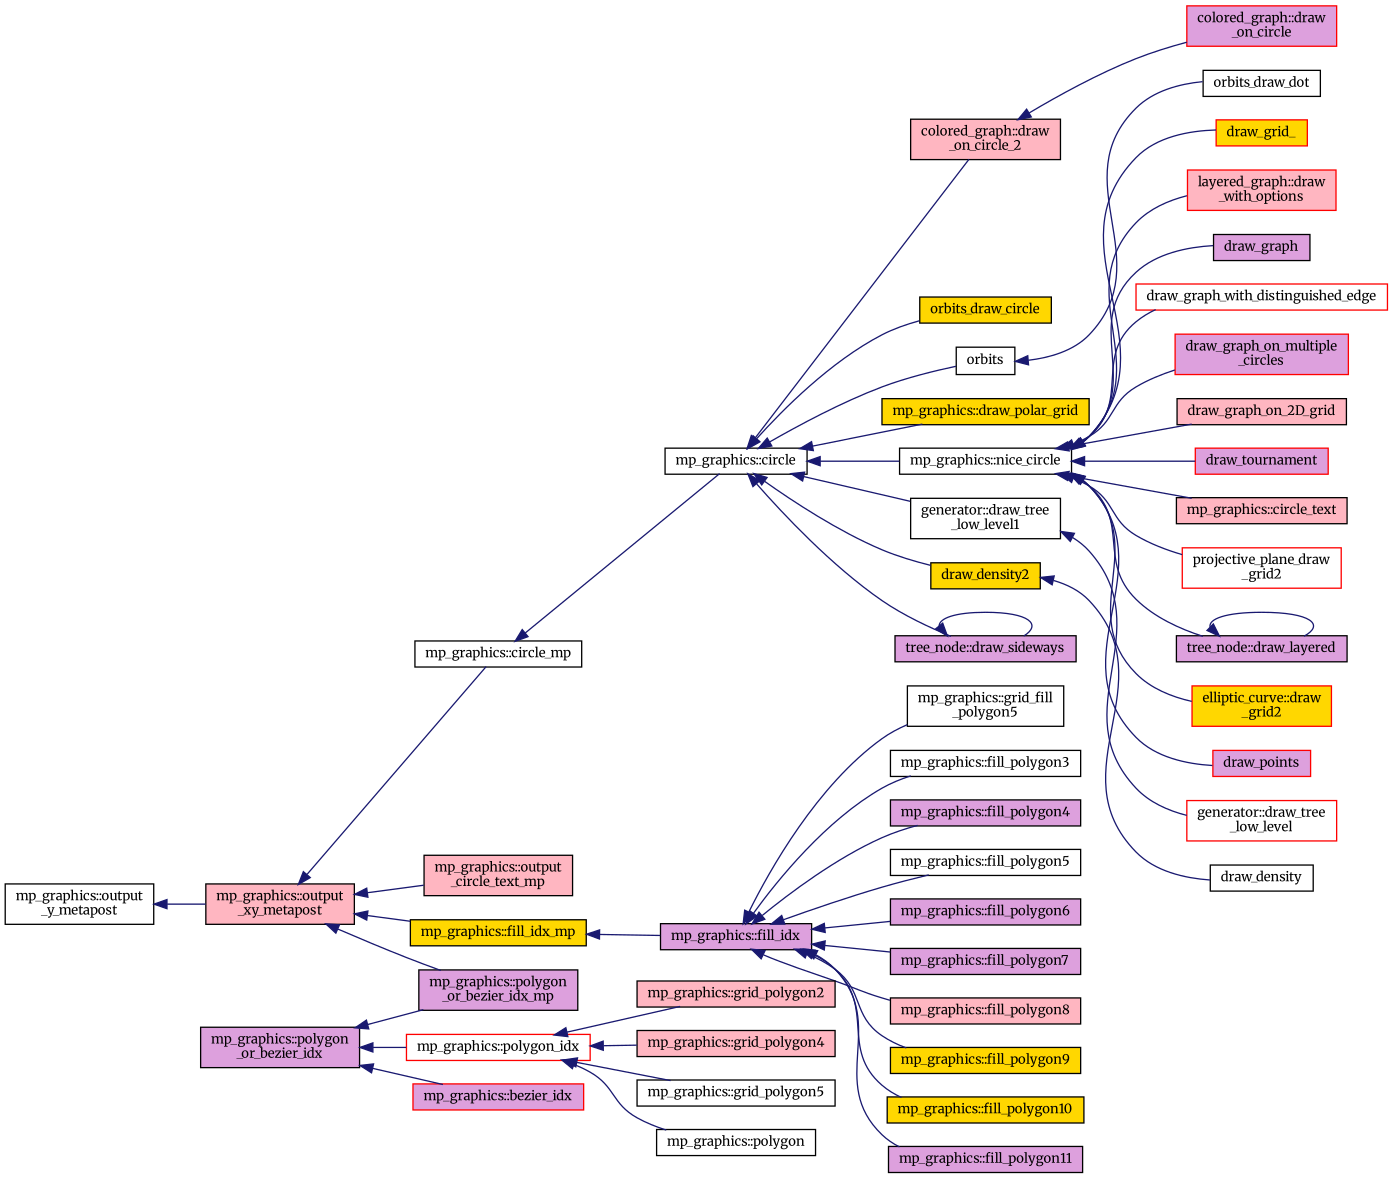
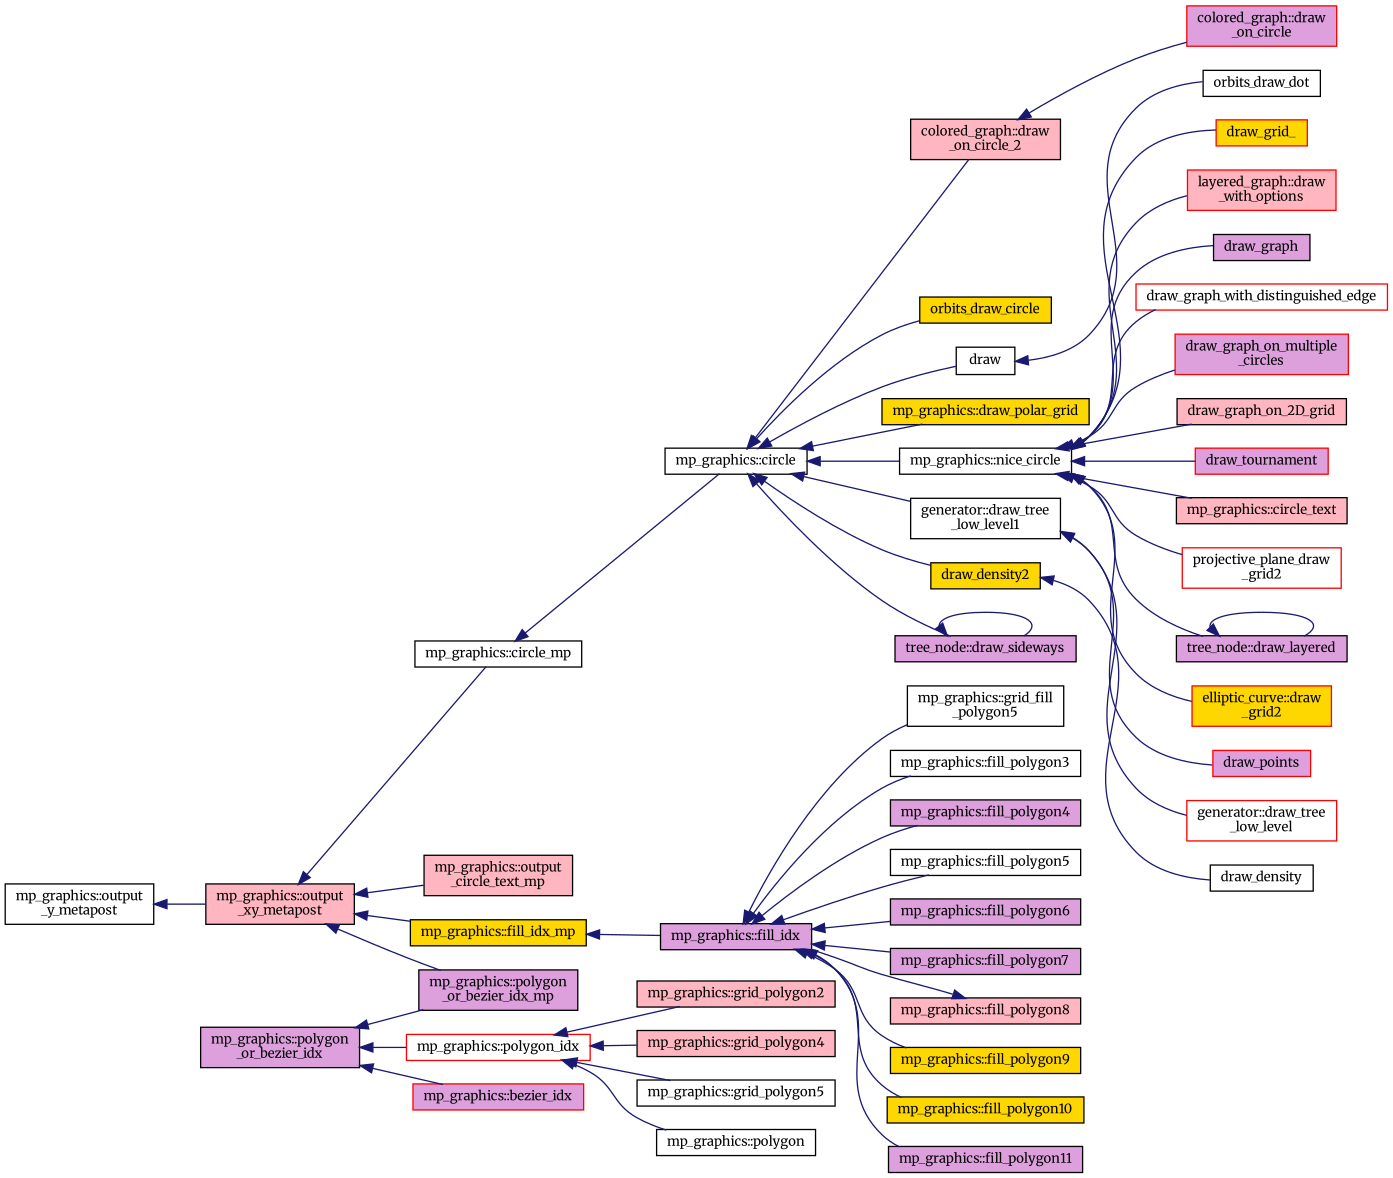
node "orbits": label "orbits" -> "draw"
edge "draw_points" -> "mp_graphics::nice_circle": now "draw_points" -> "generator::draw_tree _low_level1"
edge "mp_graphics::fill_polygon8" -> "mp_graphics::fill_idx": reversed
